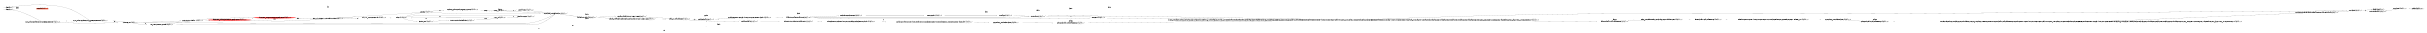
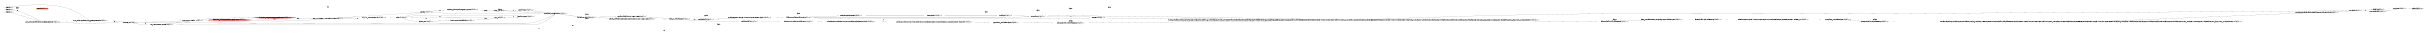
node "createControl['0', '1', '0']": added
